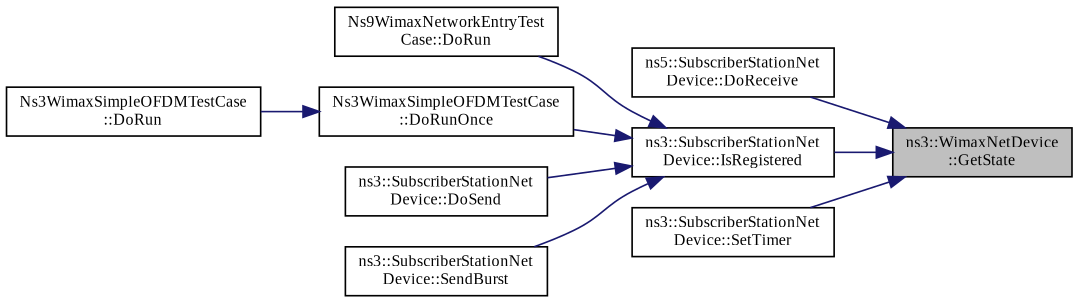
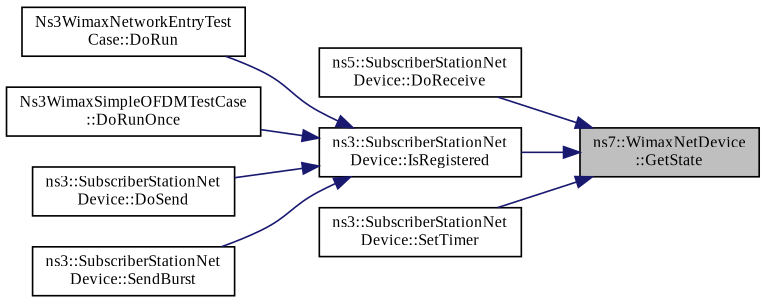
node "Ns9WimaxNetworkEntryTest Case::DoRun": label "Ns9WimaxNetworkEntryTest Case::DoRun" -> "Ns3WimaxNetworkEntryTest Case::DoRun"
node "Ns3WimaxSimpleOFDMTestCase ::DoRun": removed
node "ns3::WimaxNetDevice ::GetState": label "ns3::WimaxNetDevice ::GetState" -> "ns7::WimaxNetDevice ::GetState"
